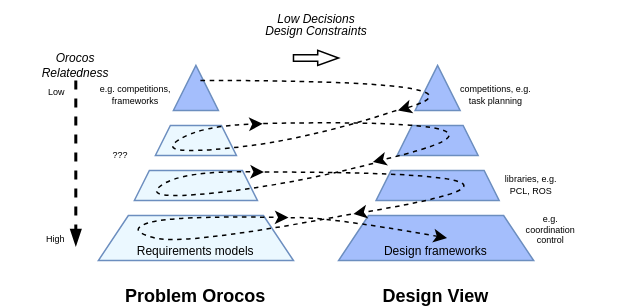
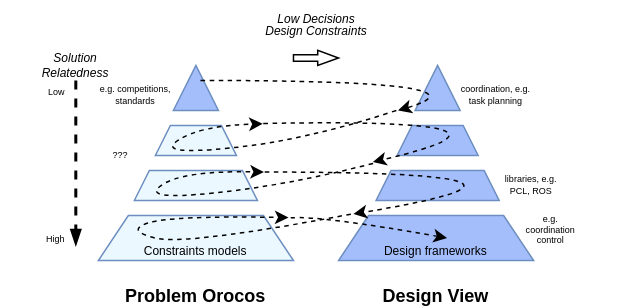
node "Orocos Relatedness": label "Orocos Relatedness" -> "Solution Relatedness"
node "e.g. competitions, frameworks": label "e.g. competitions, frameworks" -> "e.g. competitions, standards"
node "competitions, e.g. task planning": label "competitions, e.g. task planning" -> "coordination, e.g. task planning"
node "Requirements models": label "Requirements models" -> "Constraints models"
